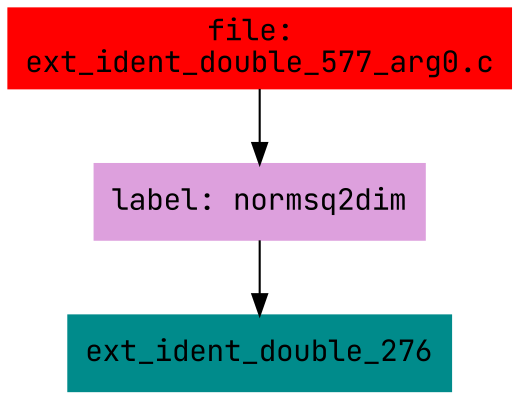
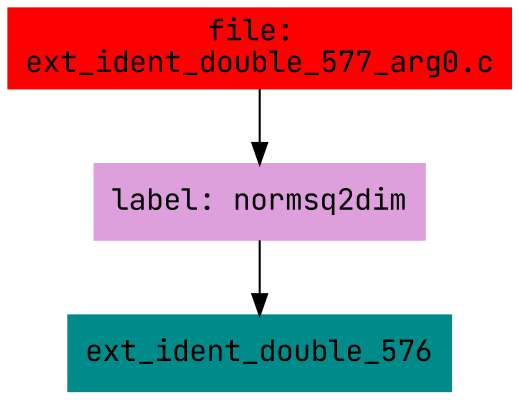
node "ext_ident_double_276": label "ext_ident_double_276" -> "ext_ident_double_576"
